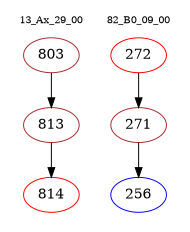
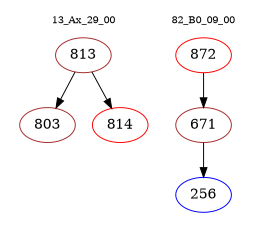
node "272": label "272" -> "872"
edge "803" -> "813": reversed
node "271": label "271" -> "671"
